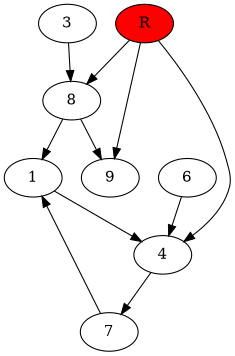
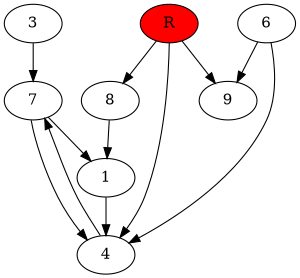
edge "3" -> "8": now "3" -> "7"
edge "8" -> "9": now "6" -> "9"
edge "7" -> "4": added
